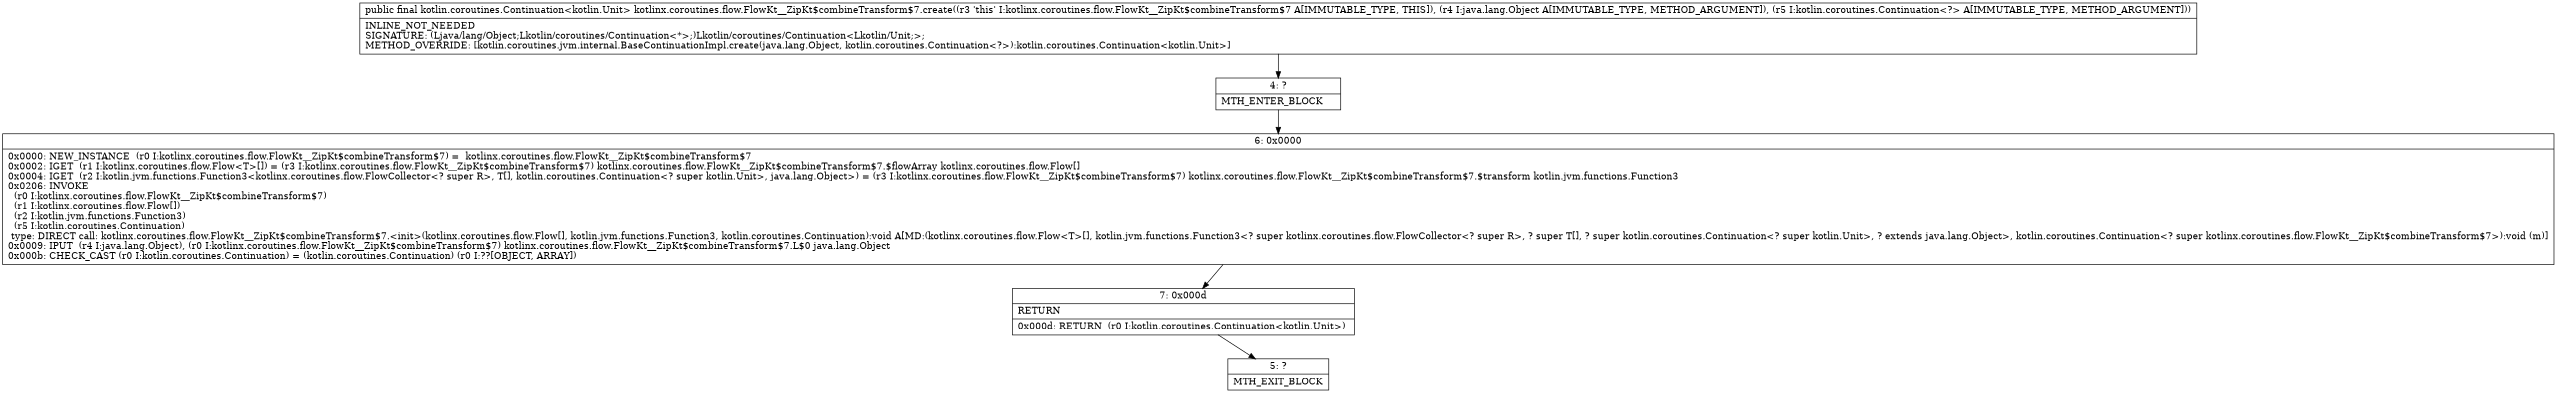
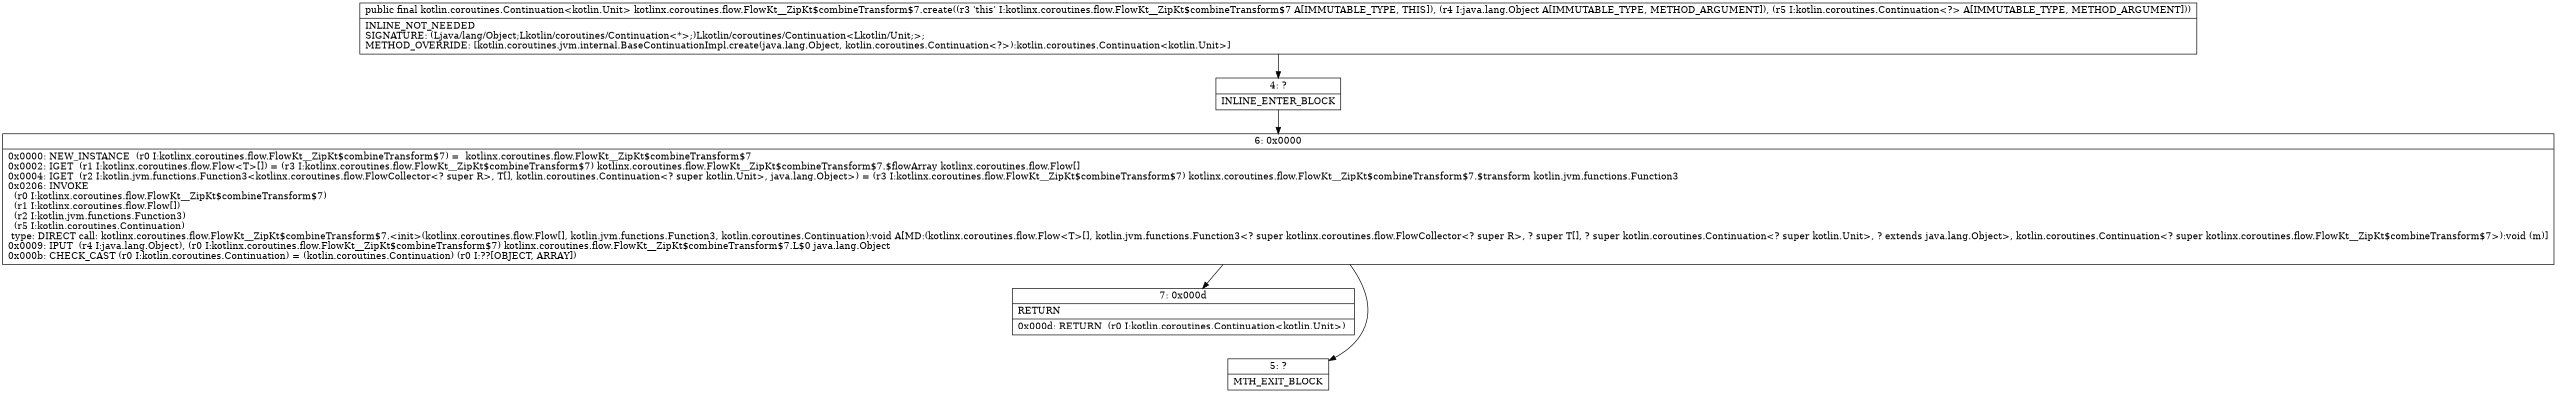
node "4: ?": text "MTH_ENTER_BLOCK" -> "INLINE_ENTER_BLOCK"
edge "7: 0x000d" -> "5: ?": now "6: 0x0000" -> "5: ?"
